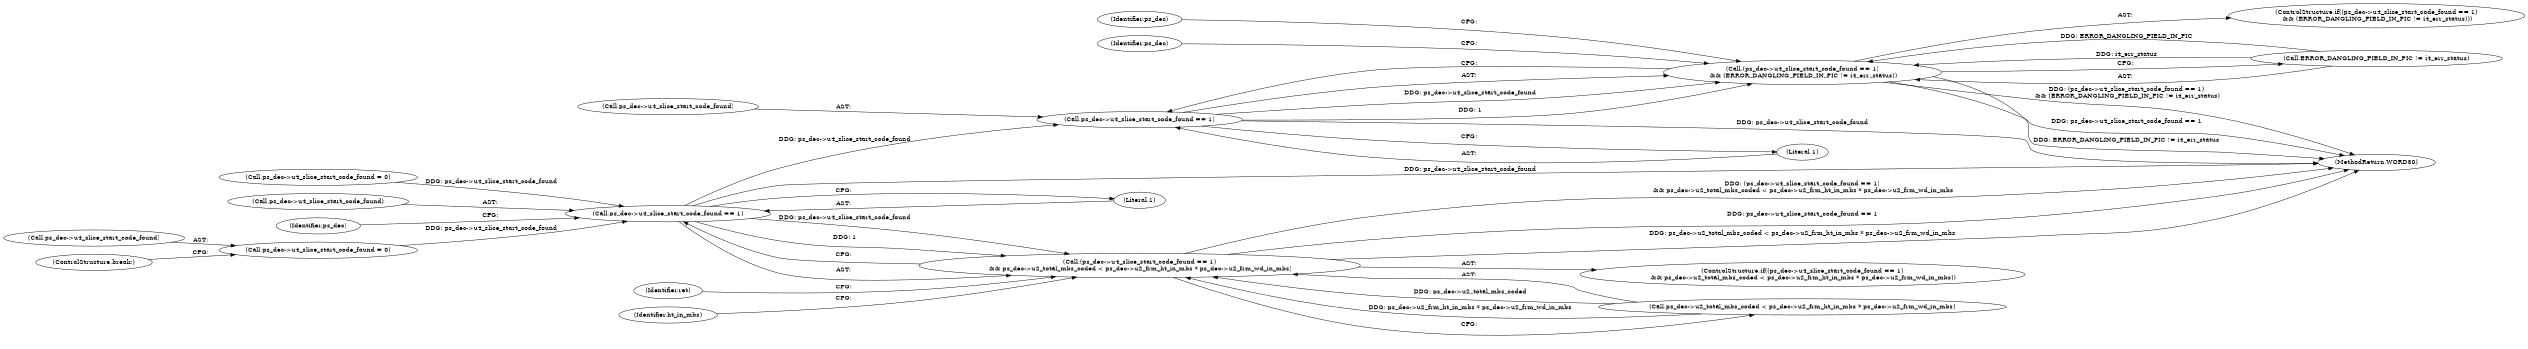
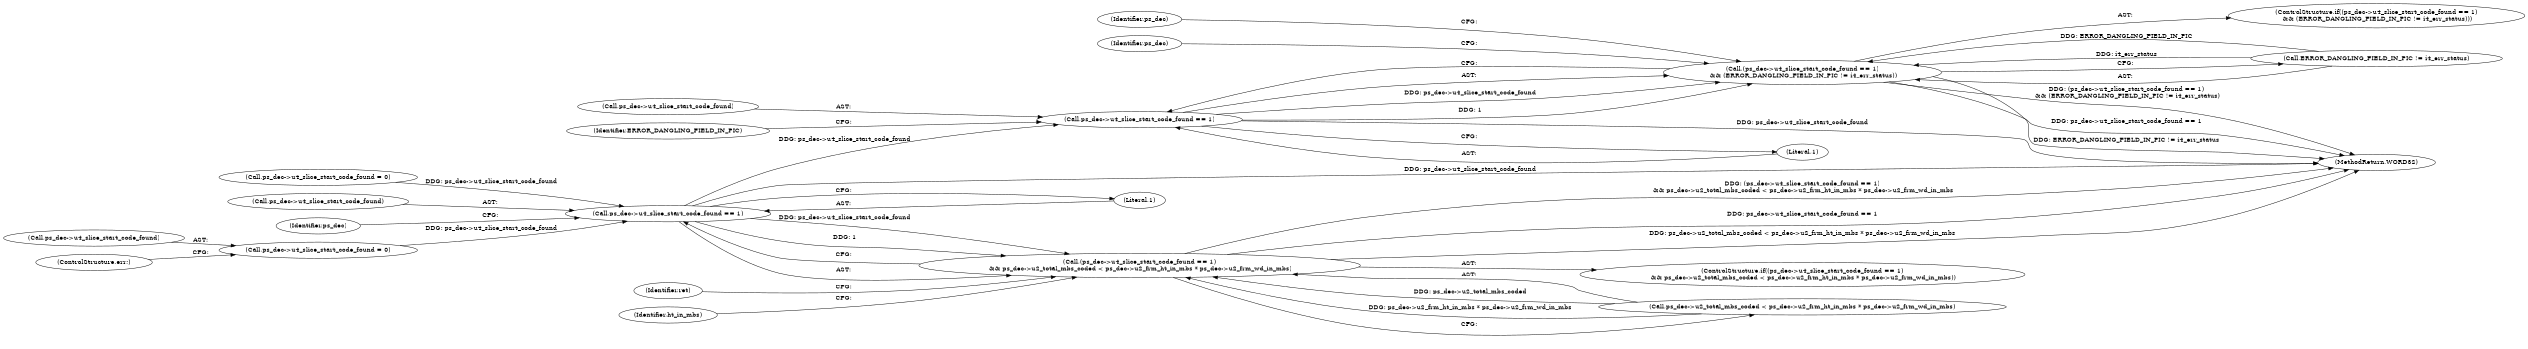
node "(Identifier,ERROR_DANGLING_FIELD_IN_PIC)": added
node "(MethodReturn,WORD30)": label "(MethodReturn,WORD30)" -> "(MethodReturn,WORD32)"
node "(ControlStructure,break;)": label "(ControlStructure,break;)" -> "(ControlStructure,err;)"
